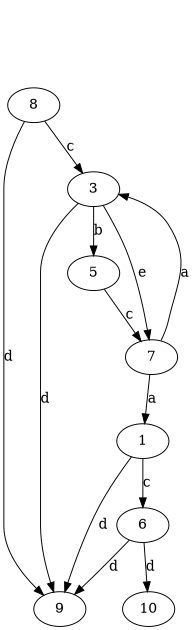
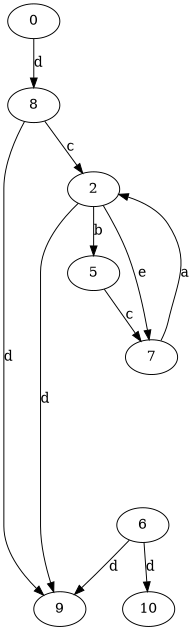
node "0": added
node "3": label "3" -> "2"
node "1": removed
